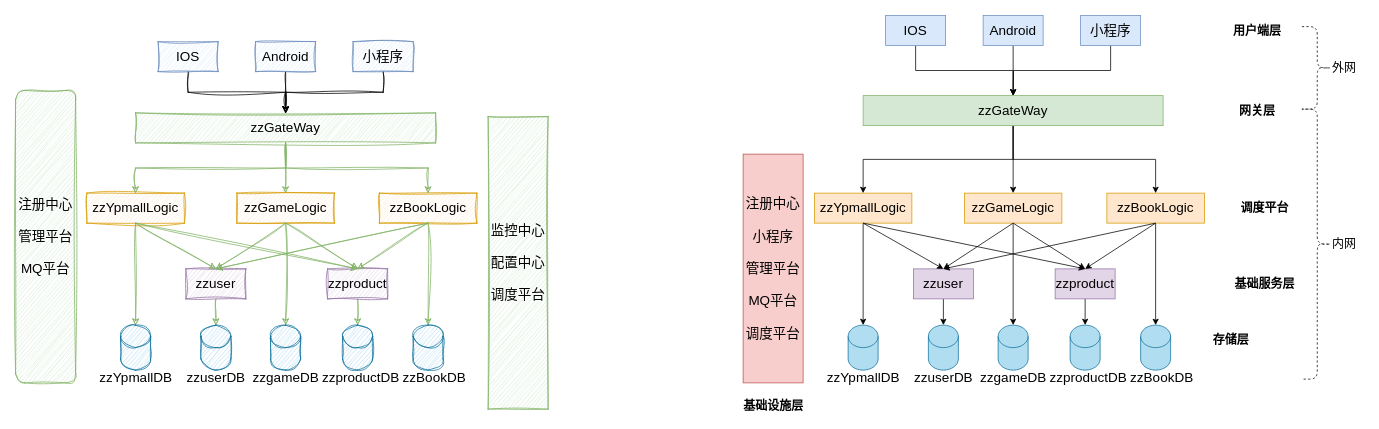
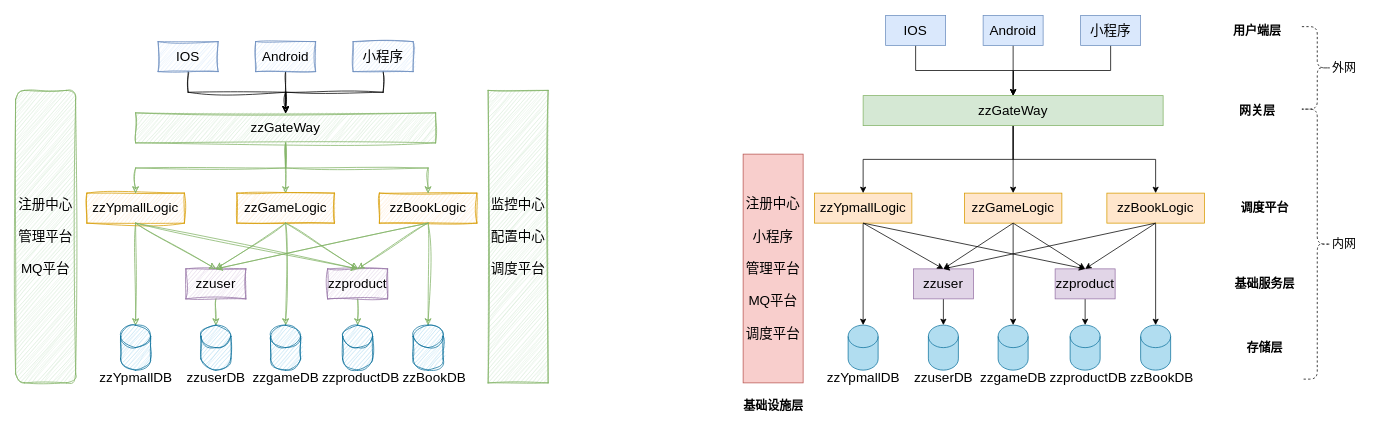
node "监控中心 配置中心 调度平台": moved (518, 263) -> (518, 237)
node "存储层": moved (1230, 340) -> (1264, 348)
